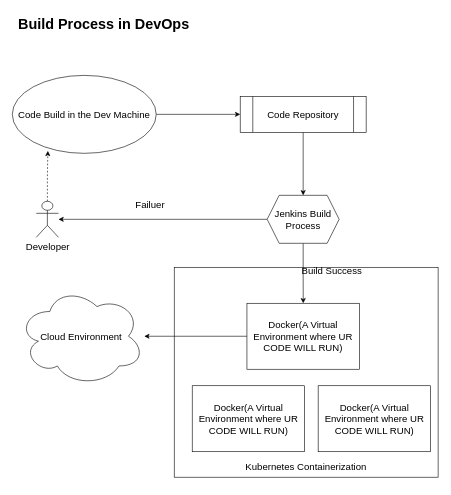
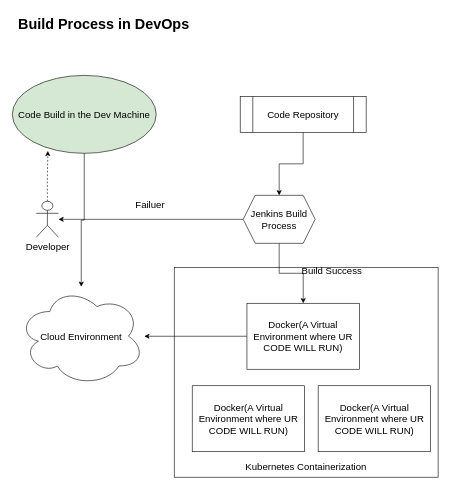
node "Code Build in the Dev Machine": fillcolor #ffffff -> #d5e8d4
edge "Code Build in the Dev Machine" -> "Code Repository": now "Code Build in the Dev Machine" -> "Cloud Environment"
node "Jenkins Build Process": moved (303, 219) -> (279, 219)
